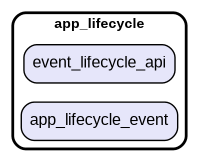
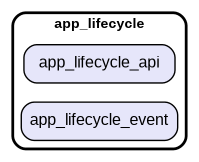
node "event_lifecycle_api": label "event_lifecycle_api" -> "app_lifecycle_api"
